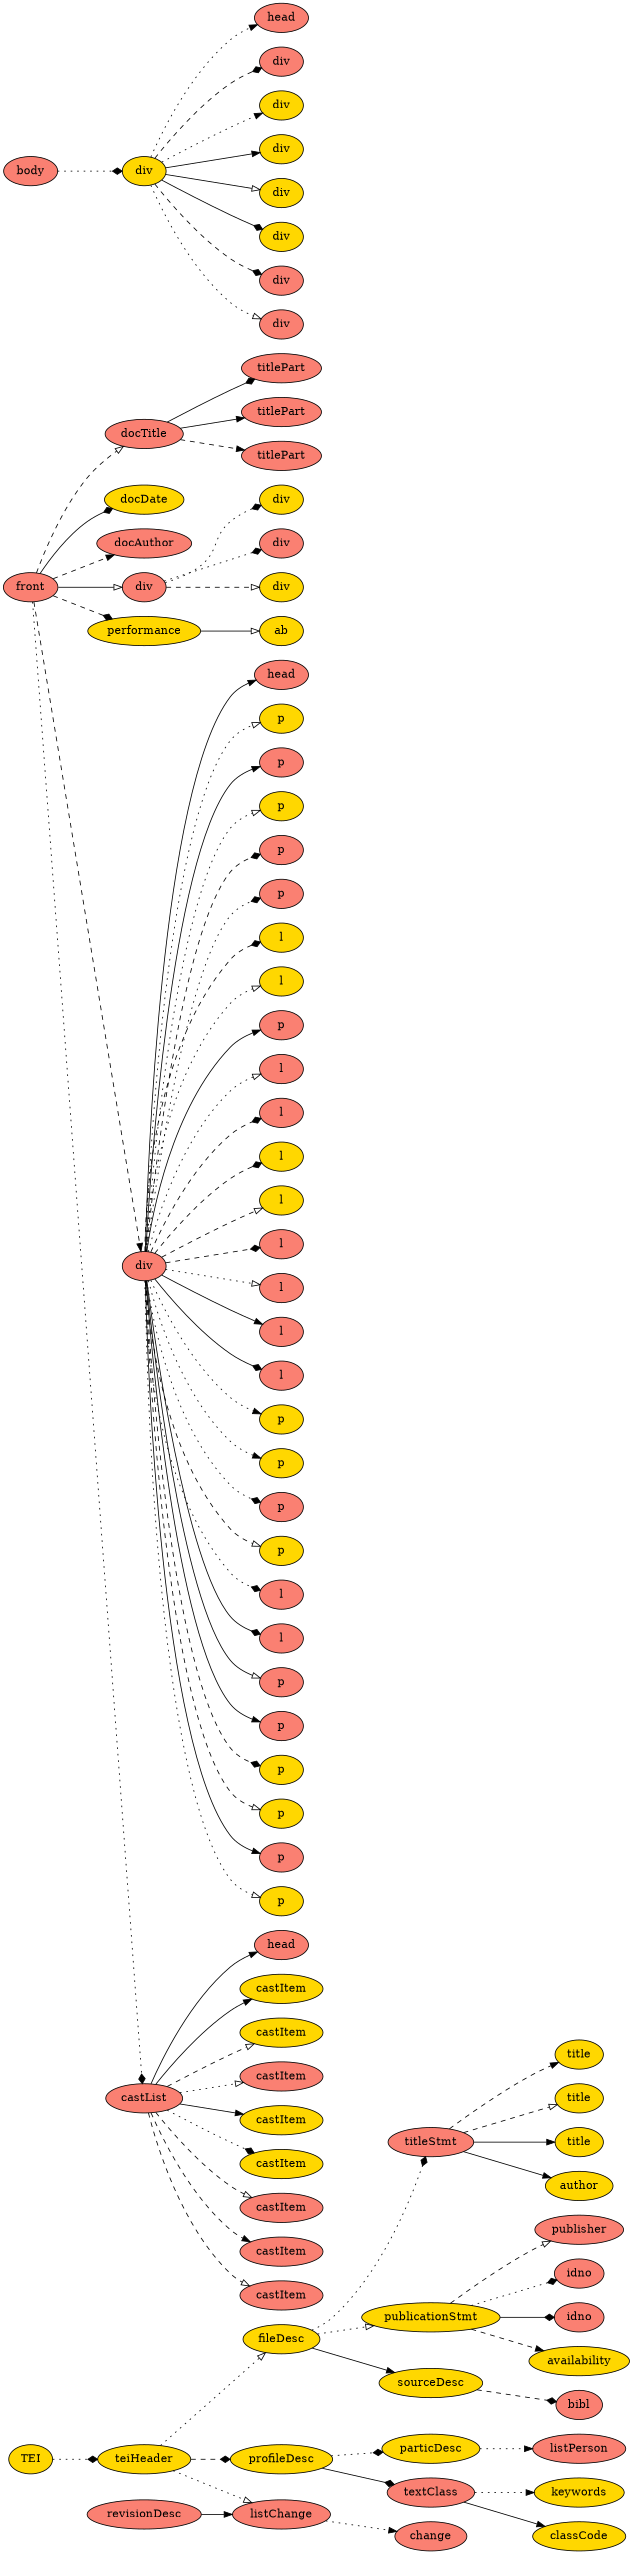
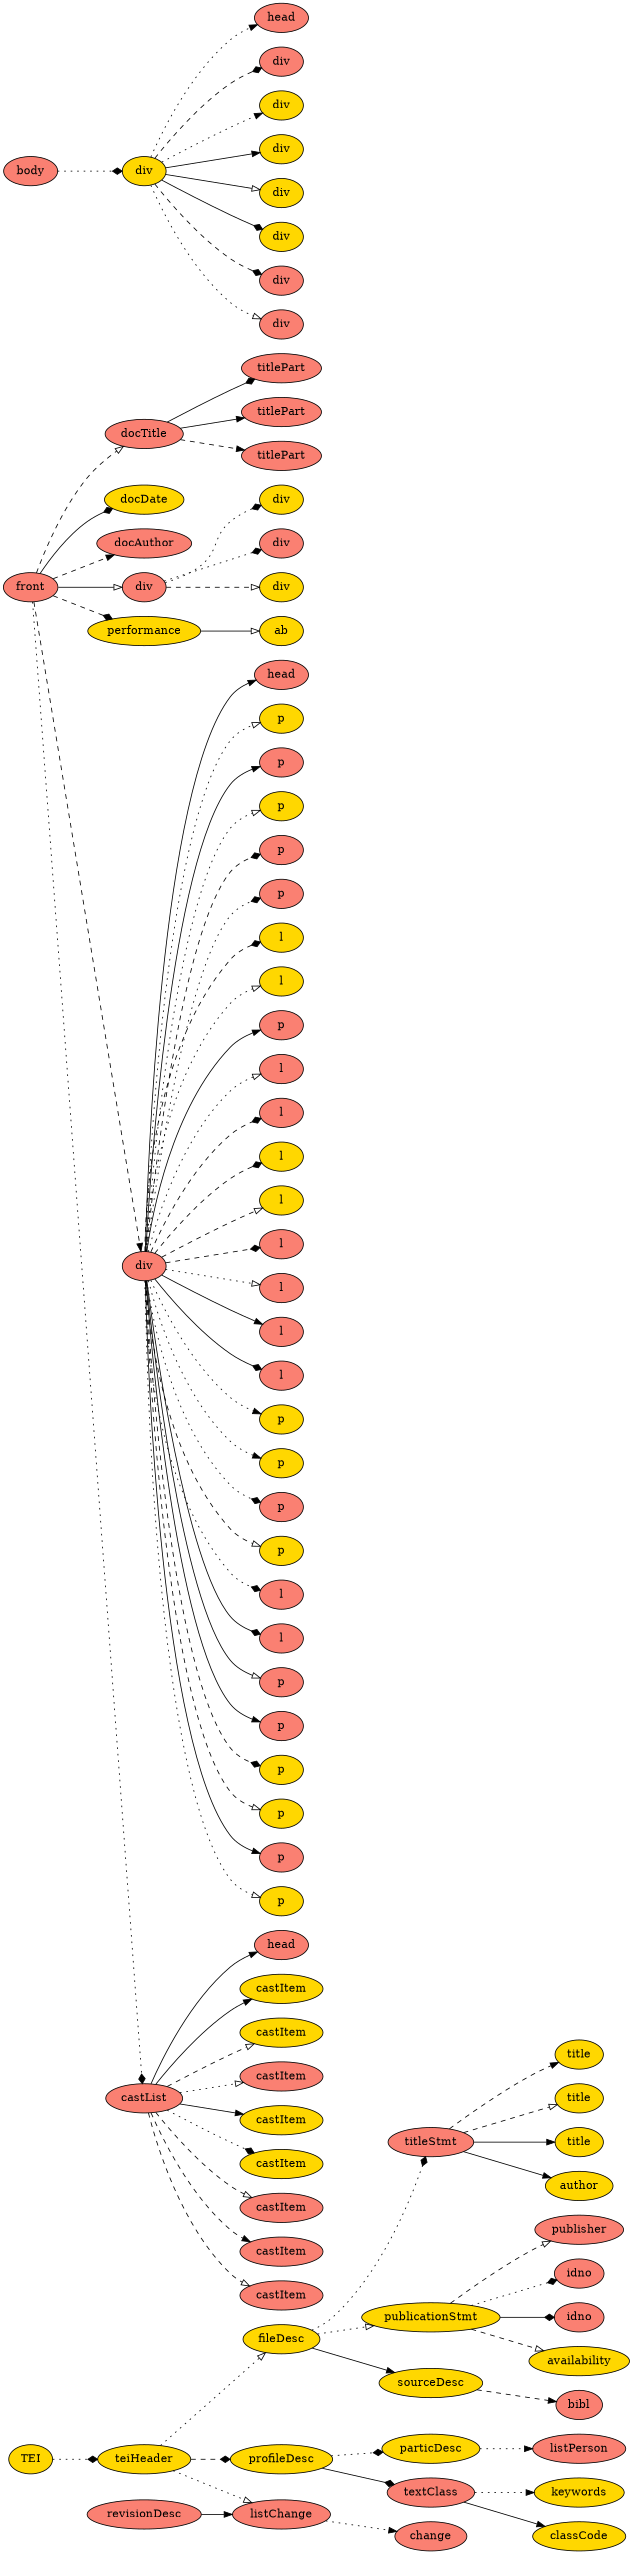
edge "publicationStmt" -> "availability": arrowhead normal -> onormal
edge "sourceDesc" -> "bibl": arrowhead diamond -> normal
